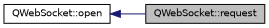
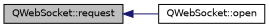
edge "QWebSocket::request" -> "QWebSocket::open": reversed
